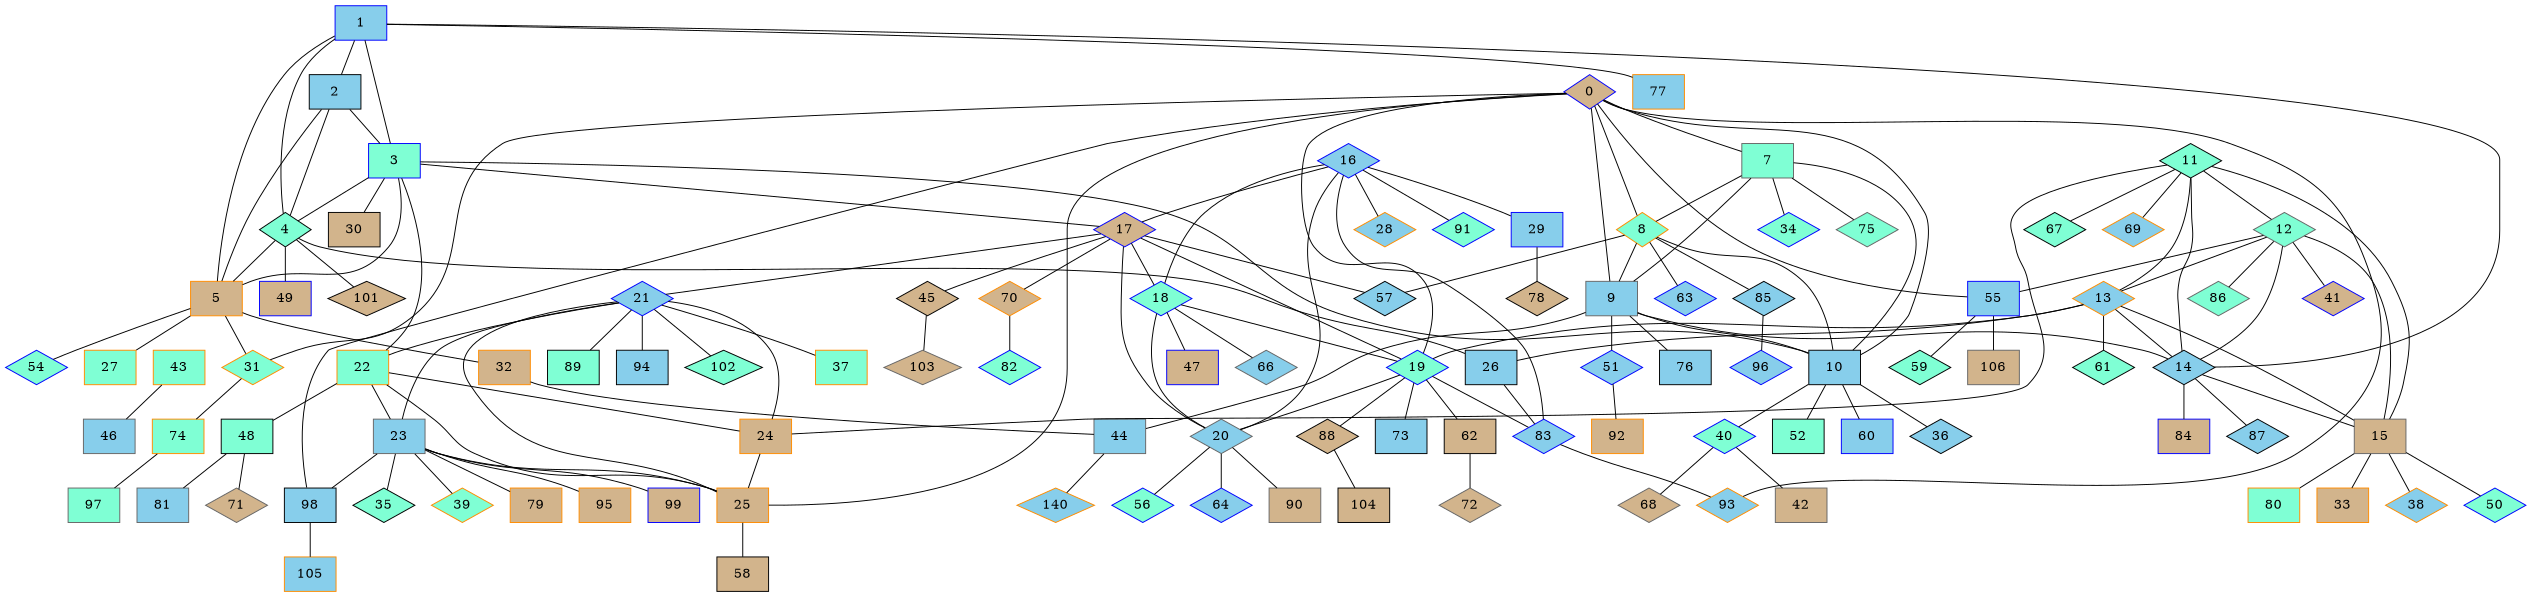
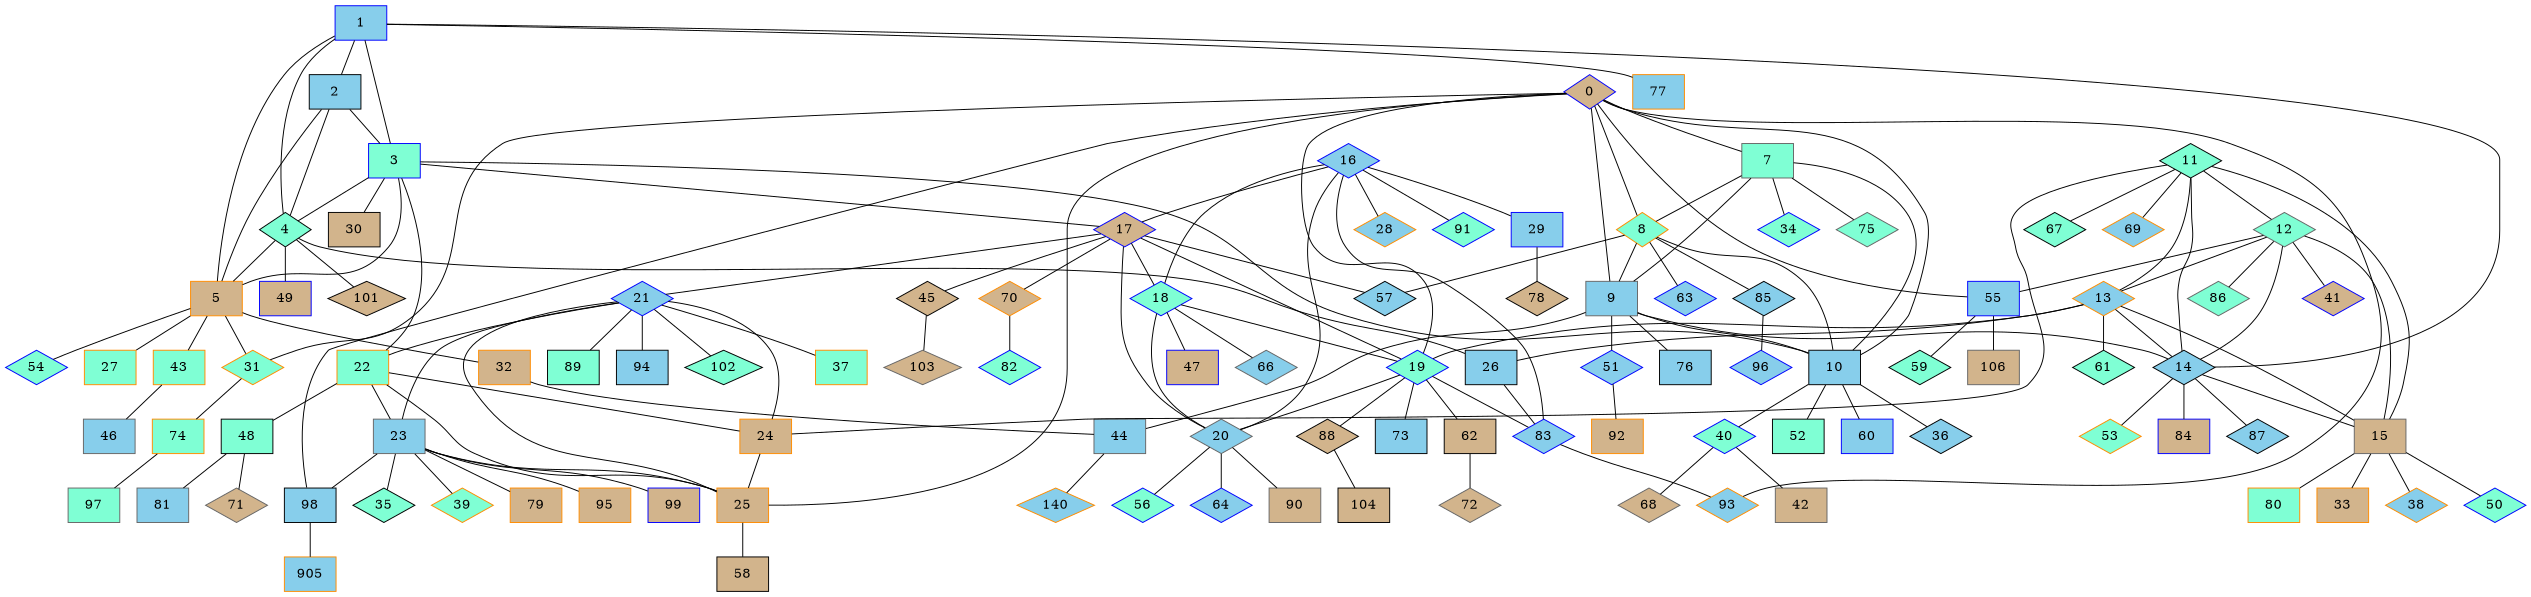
edge "5" -- "43": added
node "53": added
node "105": label "105" -> "905"
